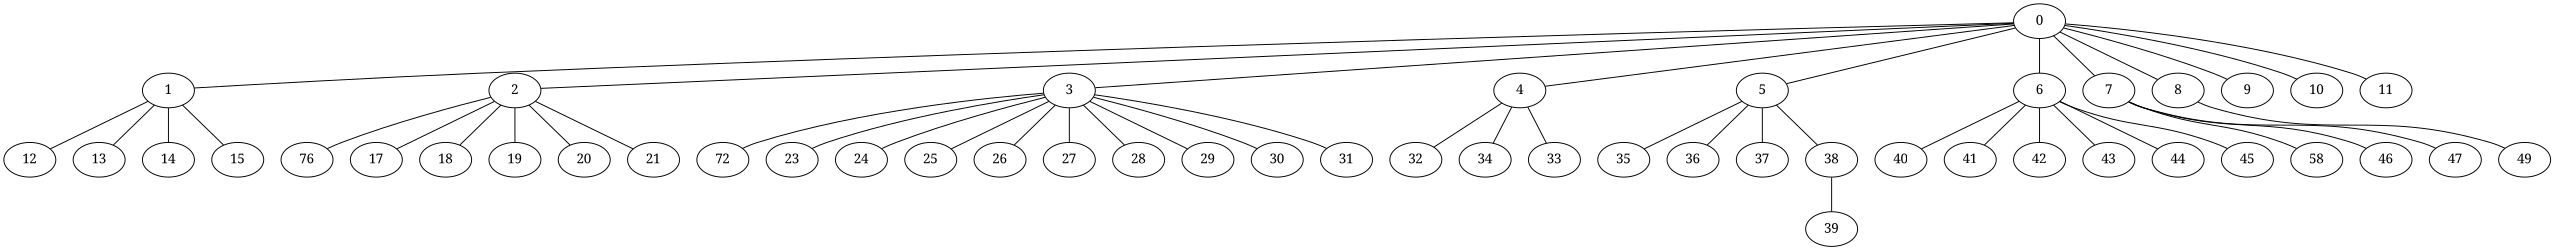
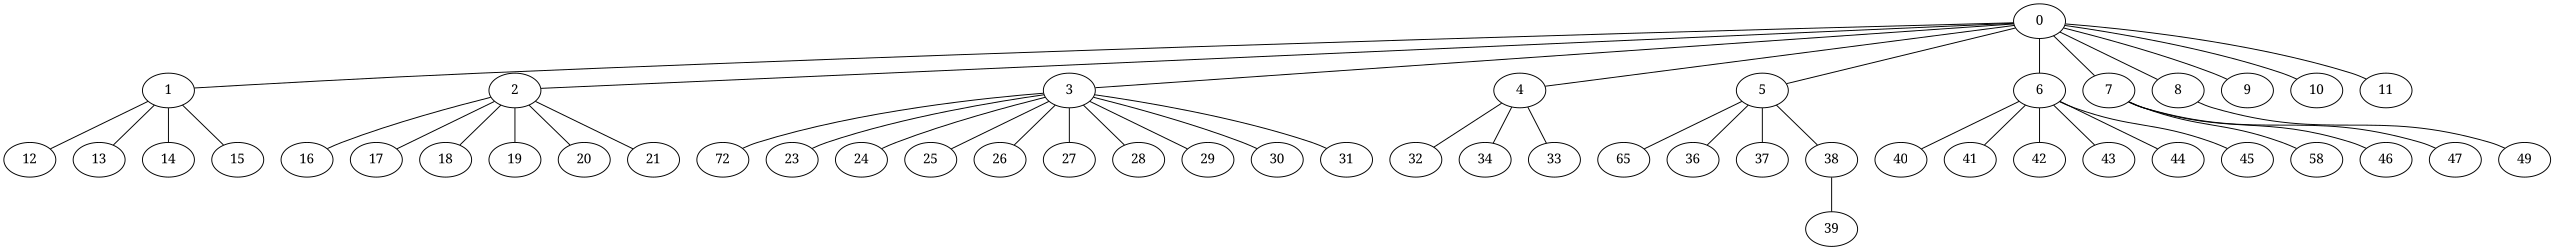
node "76": label "76" -> "16"
node "35": label "35" -> "65"
